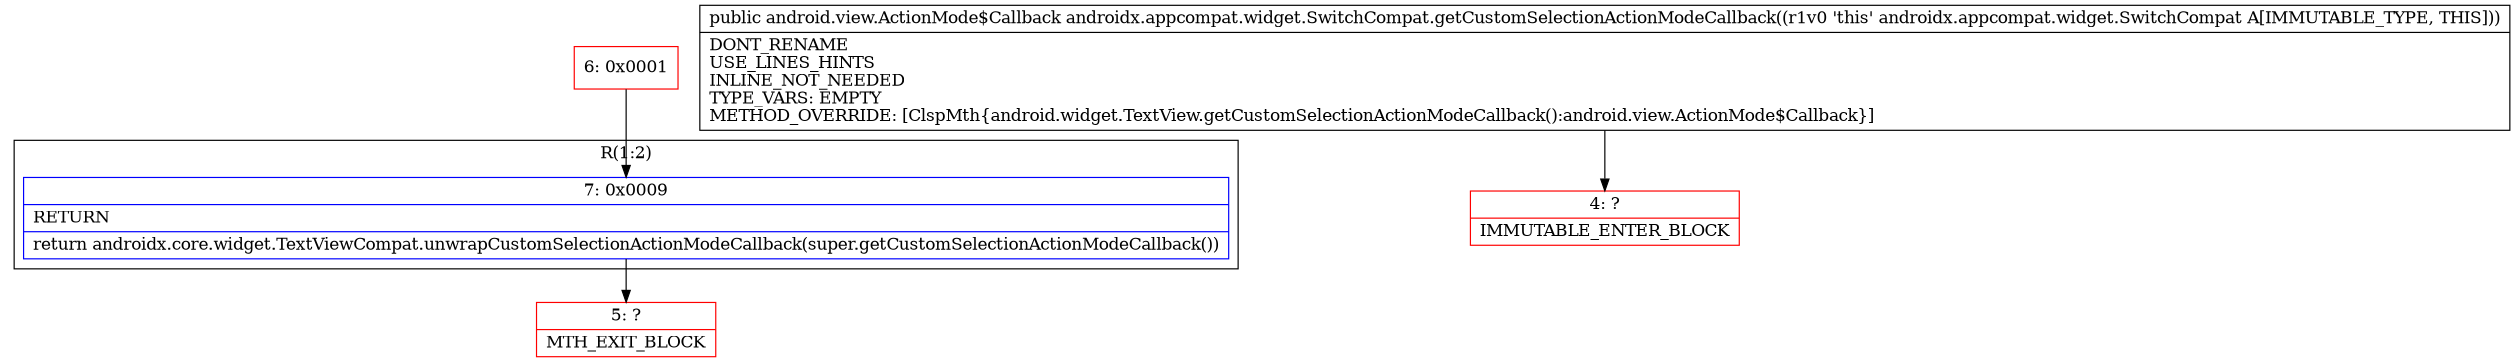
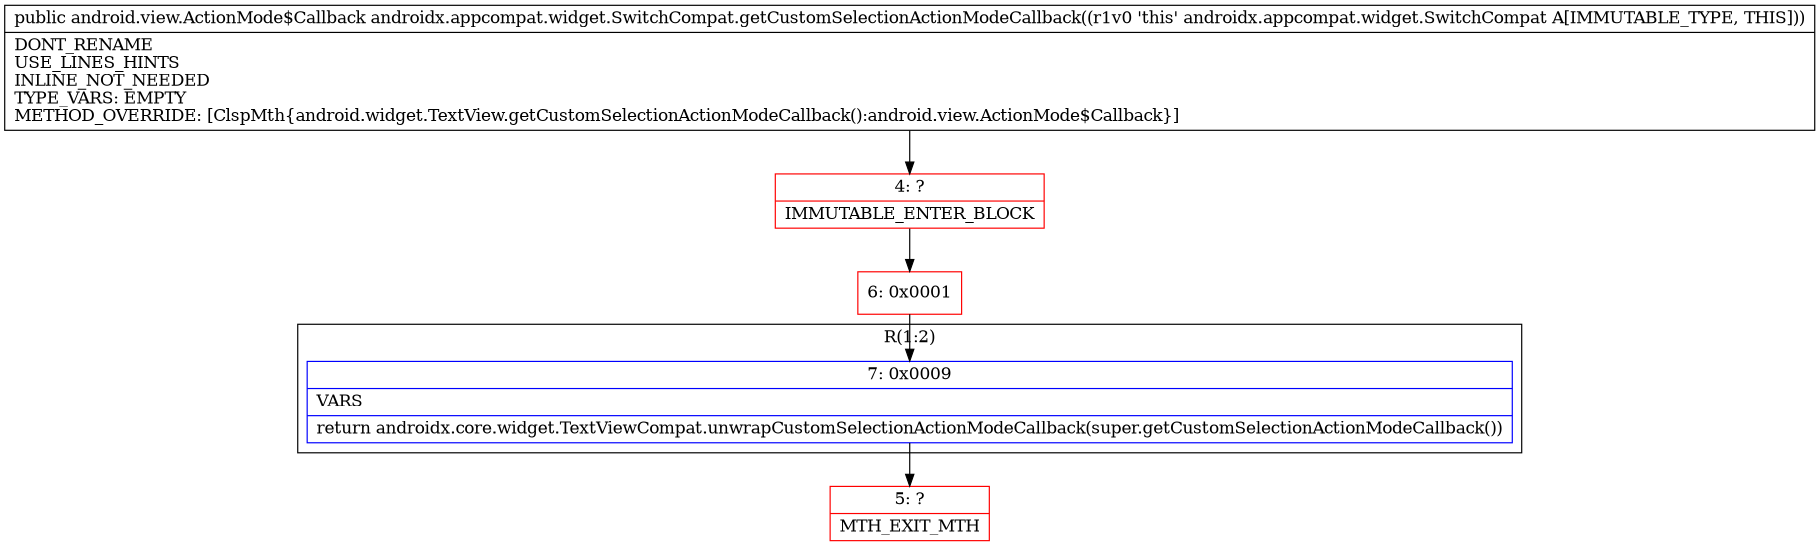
node "7: 0x0009": text "RETURN" -> "VARS"
edge "4: ?" -> "6: 0x0001": added
node "5: ?": text "MTH_EXIT_BLOCK" -> "MTH_EXIT_MTH"
